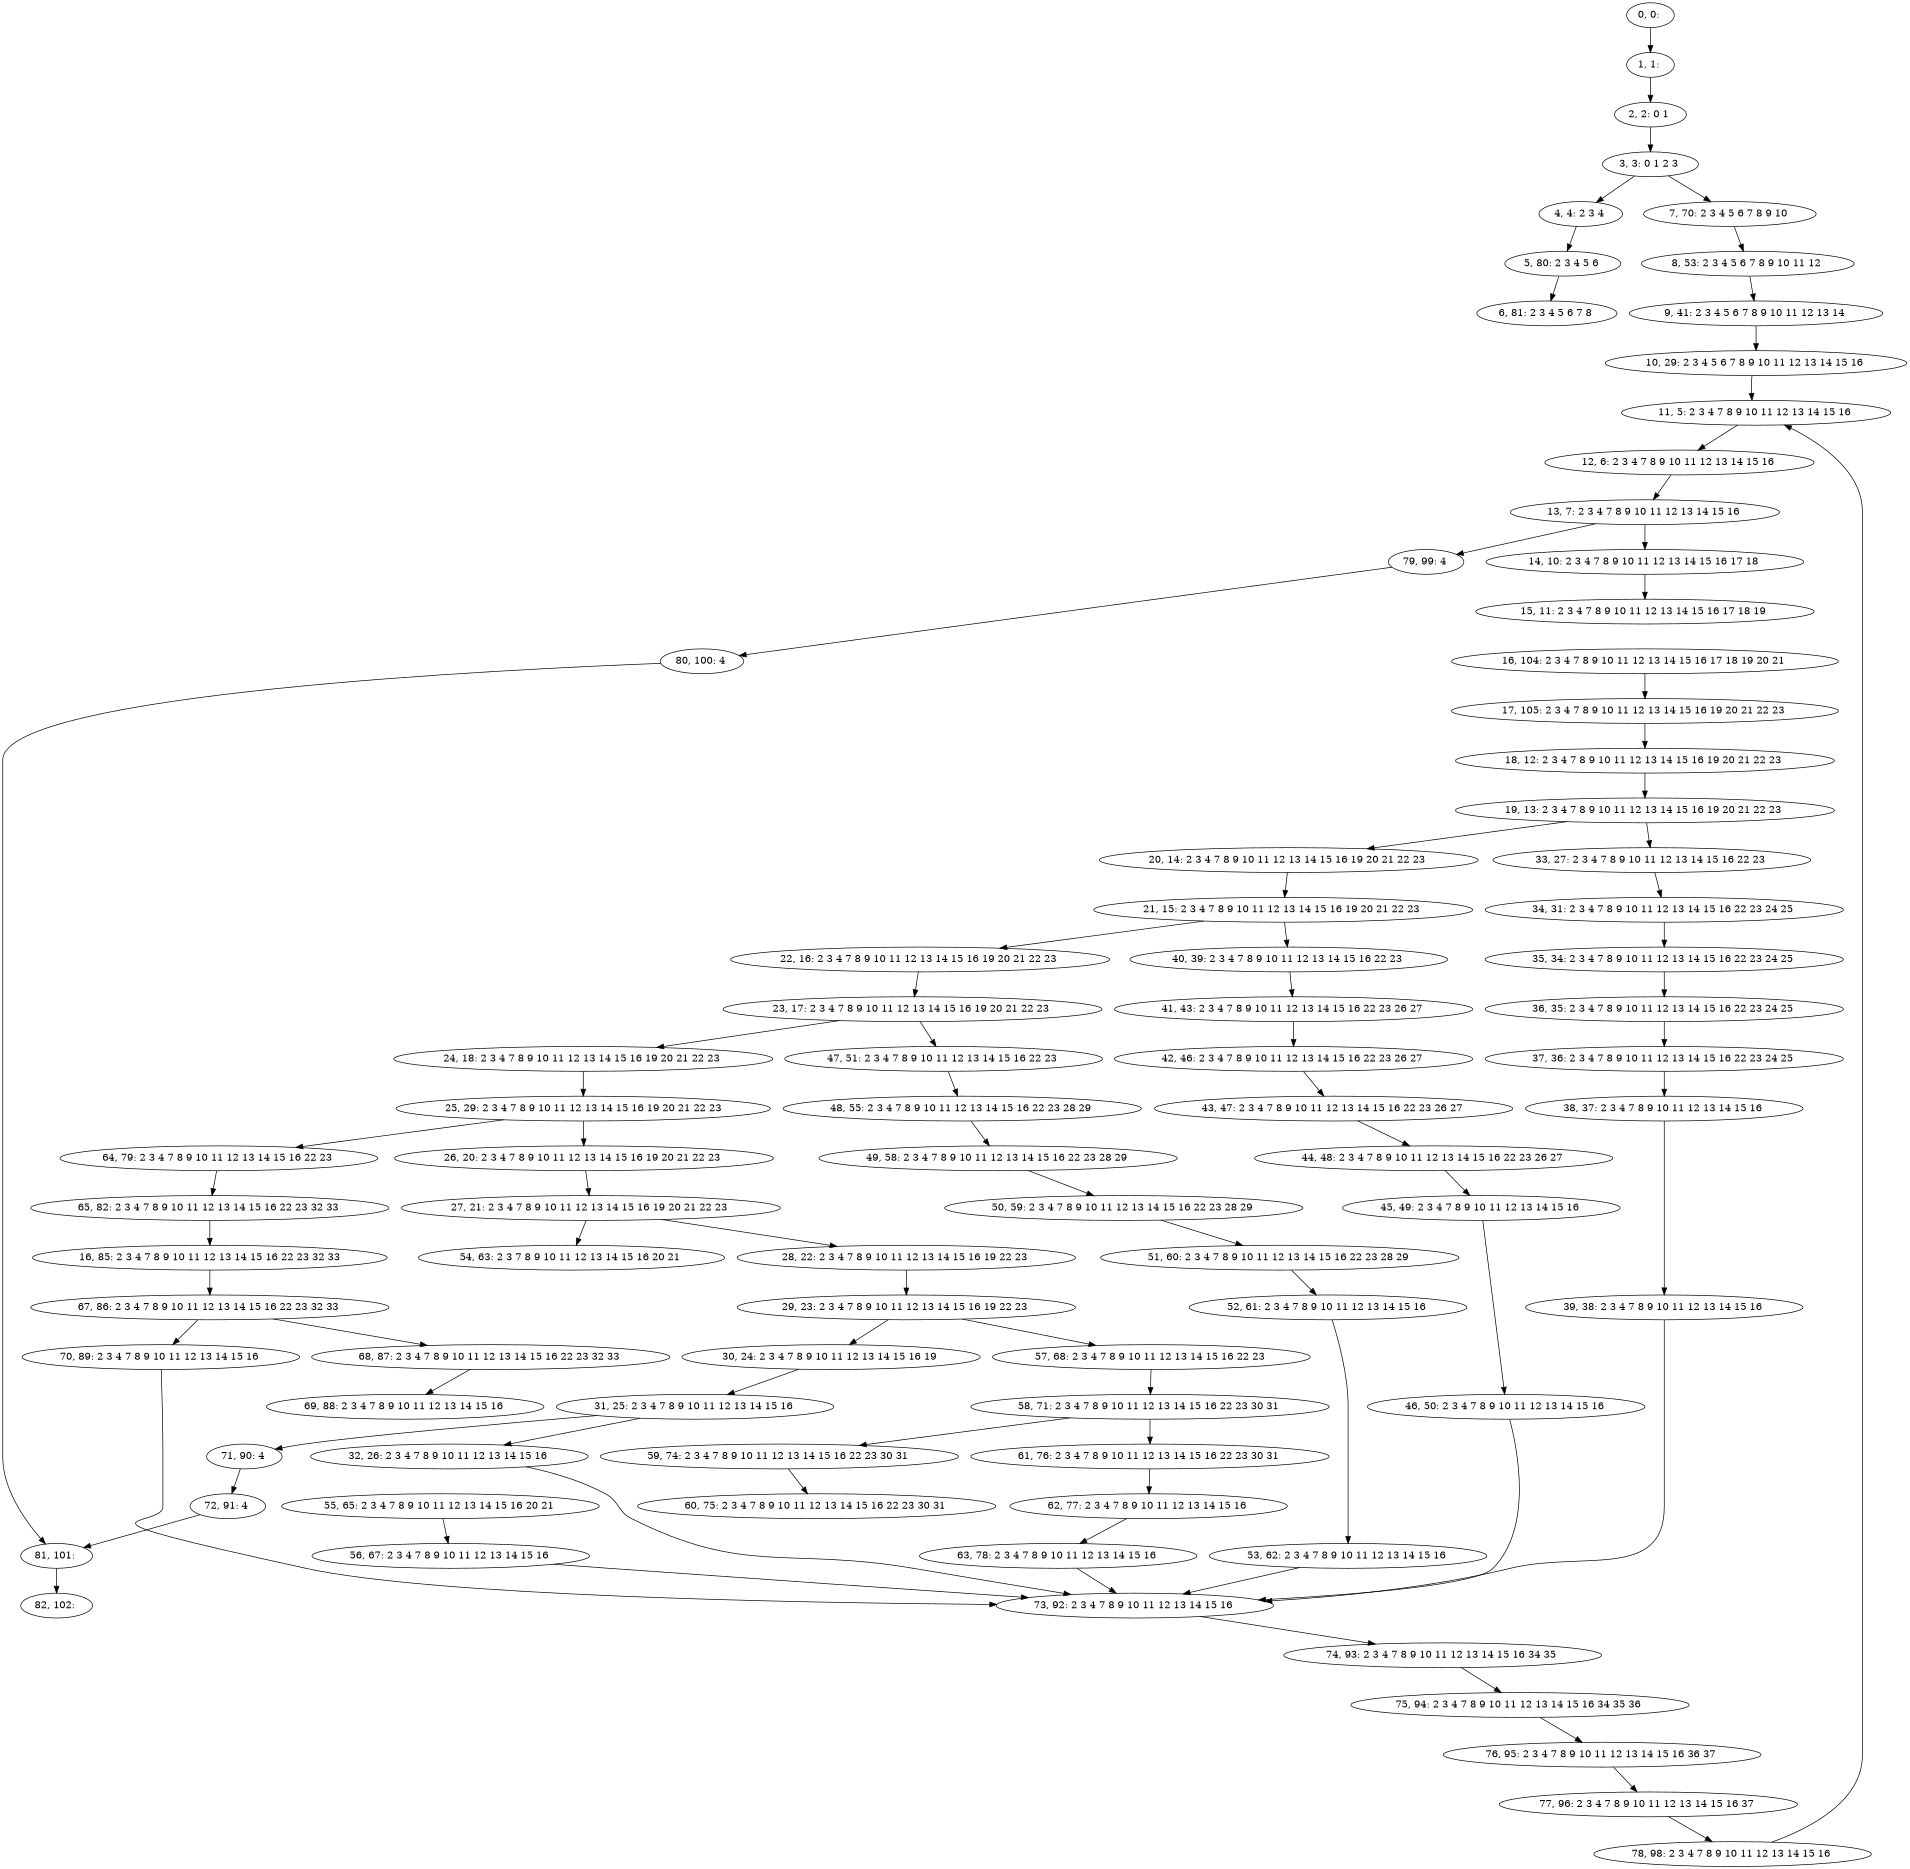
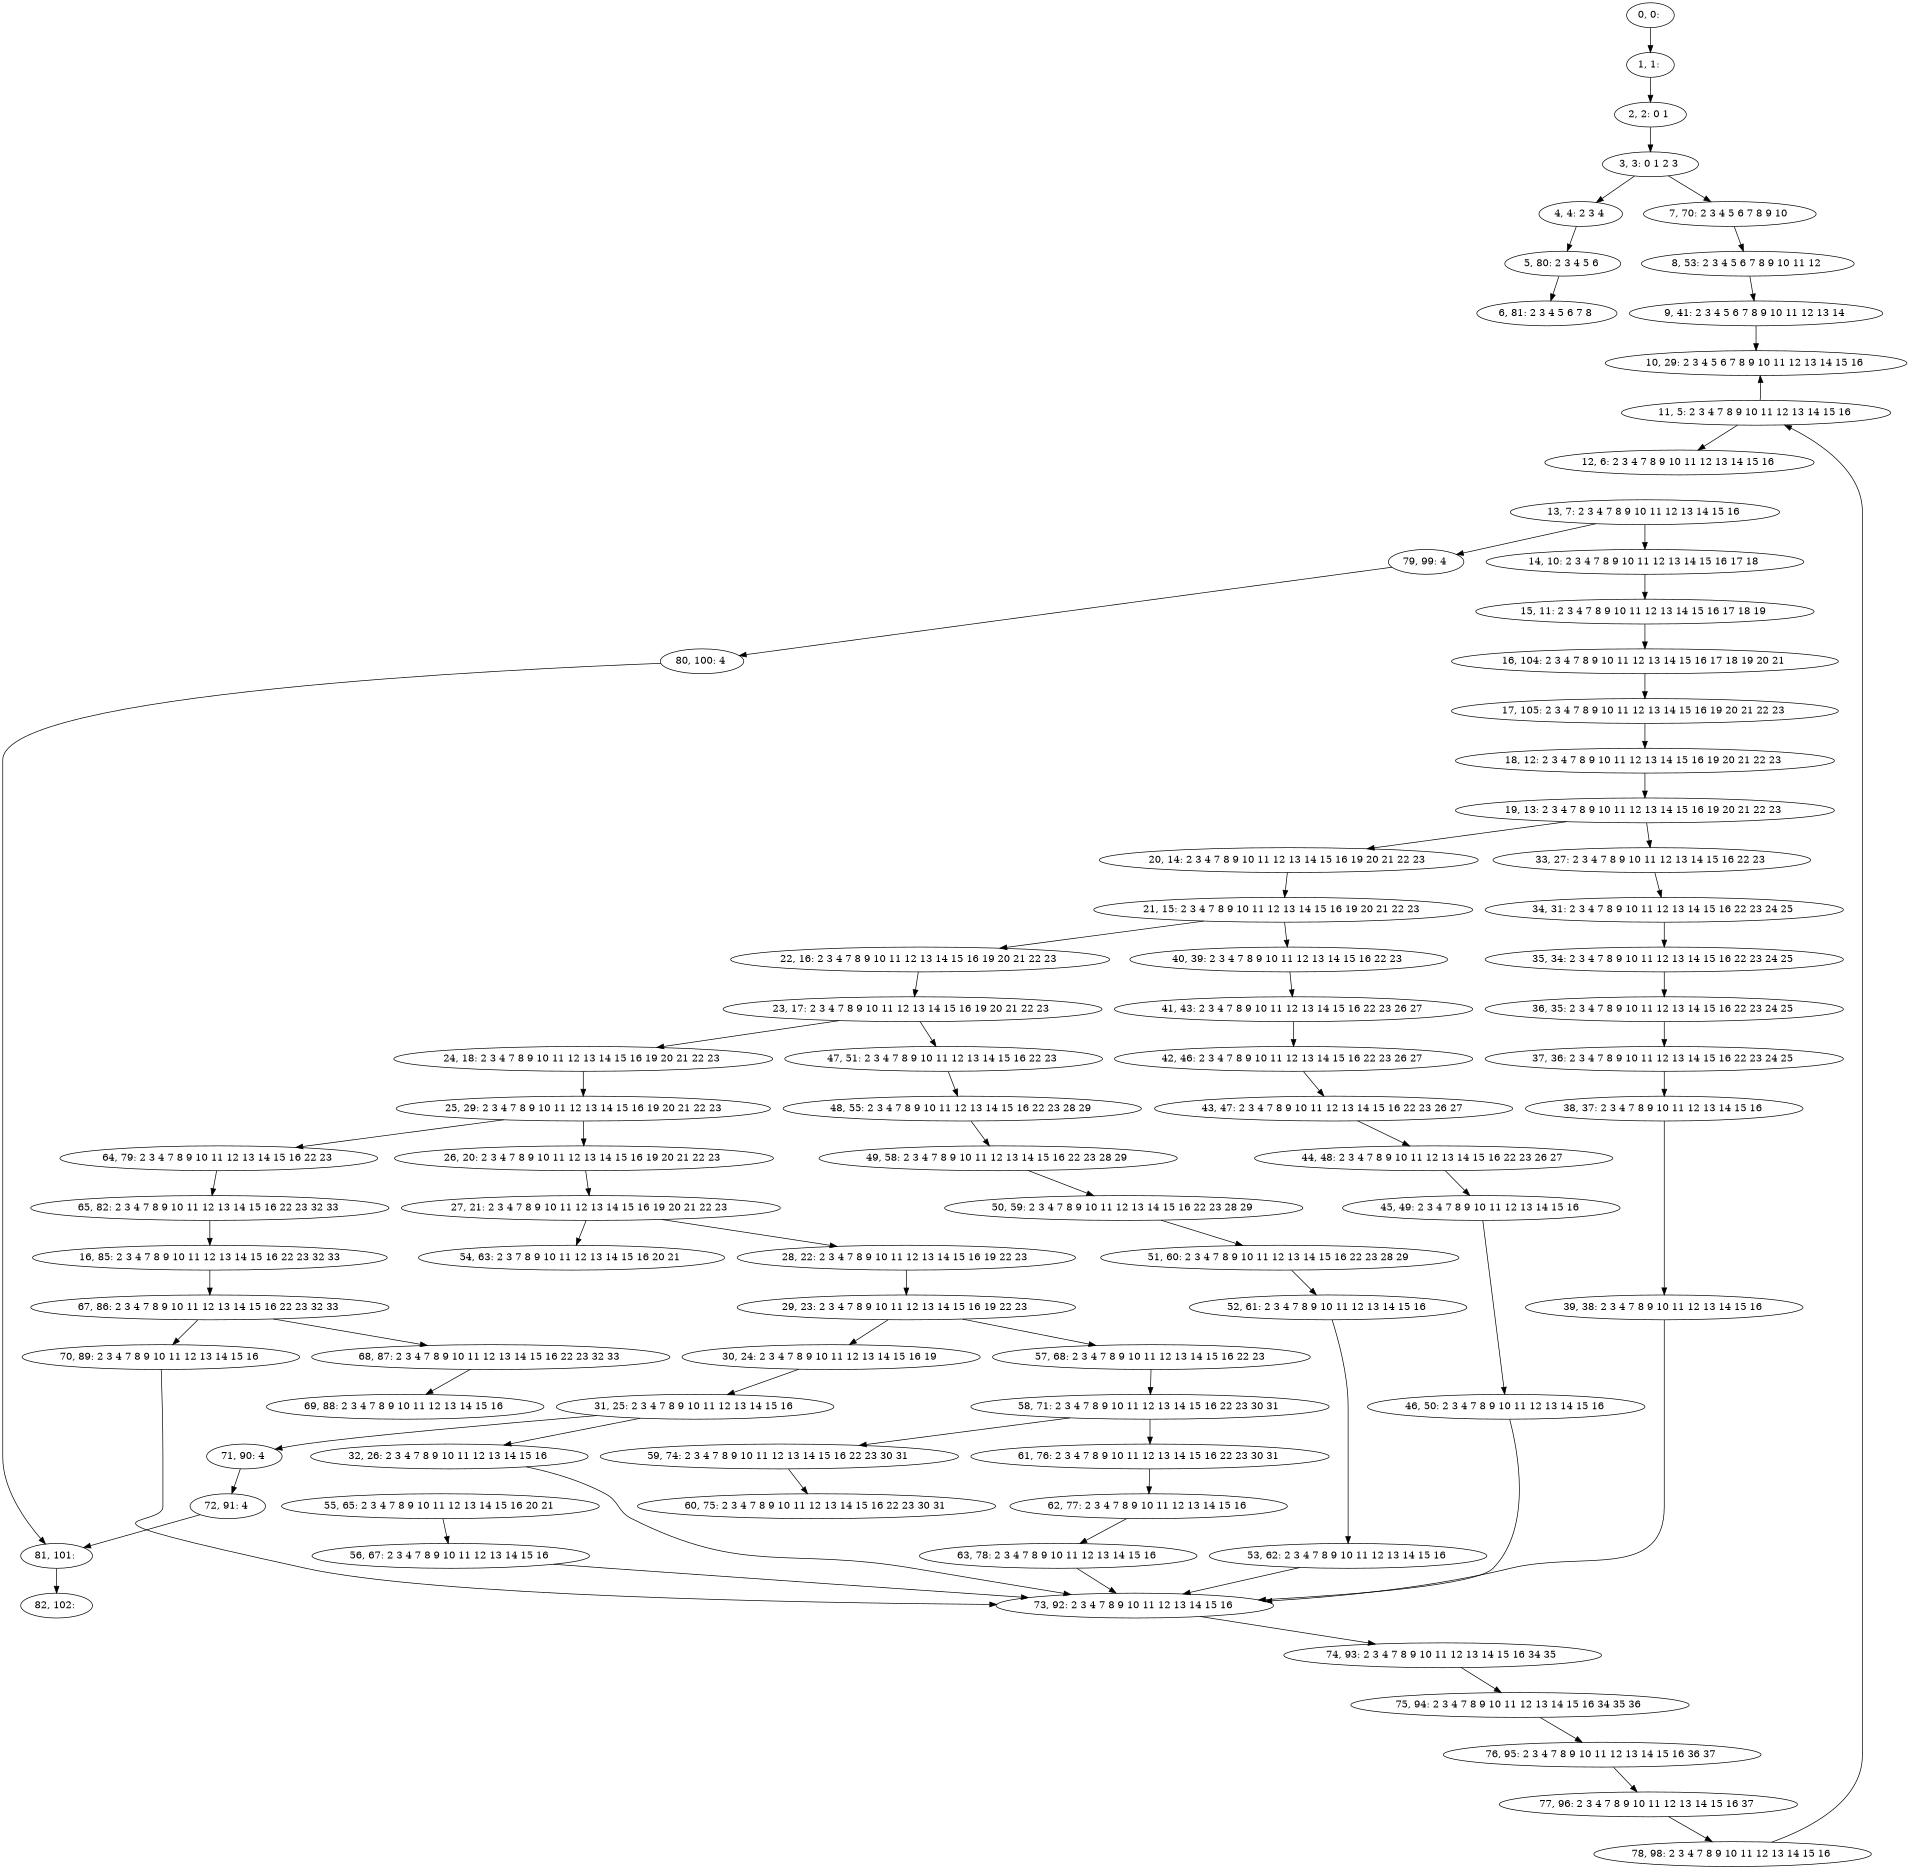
edge "10, 29: 2 3 4 5 6 7 8 9 10 11 12 13 14 15 16" -> "11, 5: 2 3 4 7 8 9 10 11 12 13 14 15 16": reversed
edge "12, 6: 2 3 4 7 8 9 10 11 12 13 14 15 16" -> "13, 7: 2 3 4 7 8 9 10 11 12 13 14 15 16": removed
edge "15, 11: 2 3 4 7 8 9 10 11 12 13 14 15 16 17 18 19" -> "16, 104: 2 3 4 7 8 9 10 11 12 13 14 15 16 17 18 19 20 21": added
